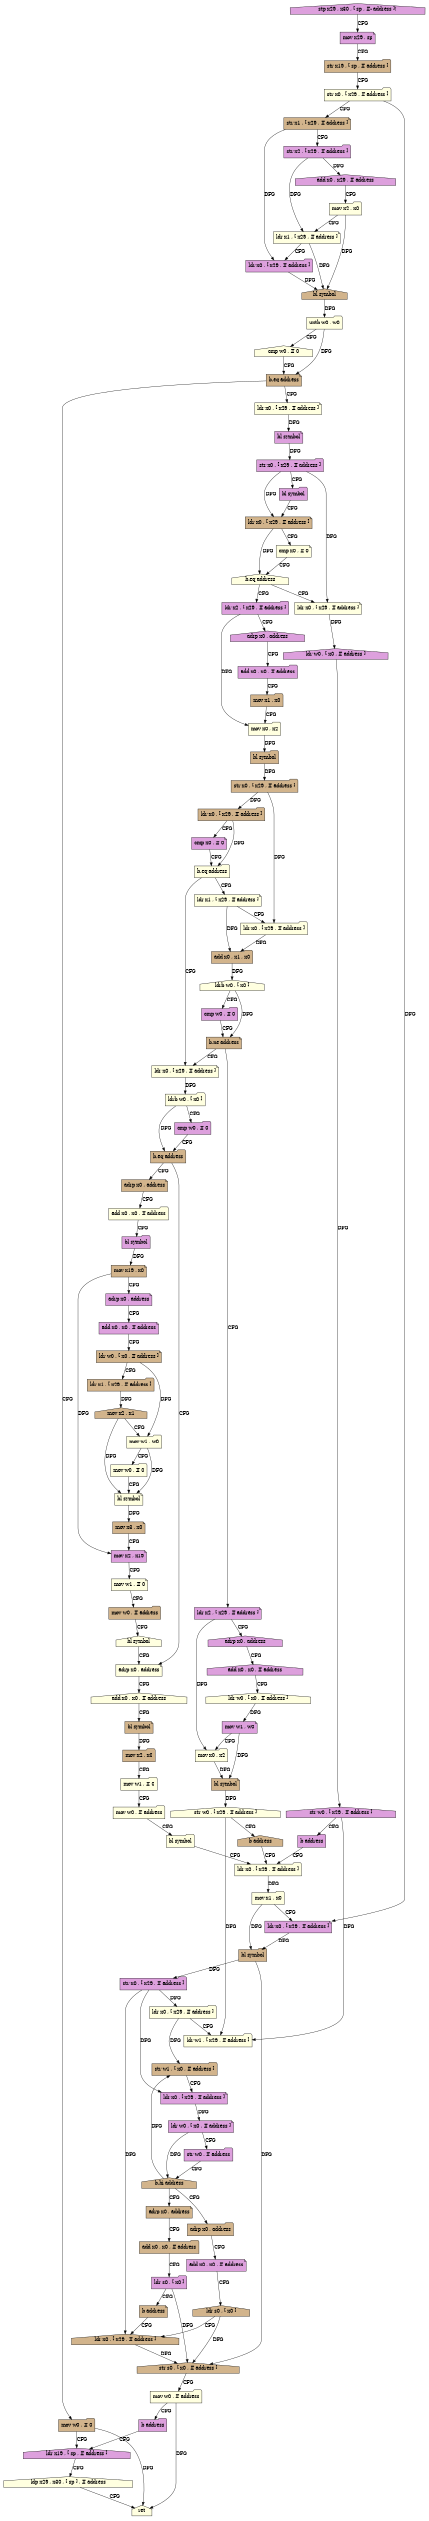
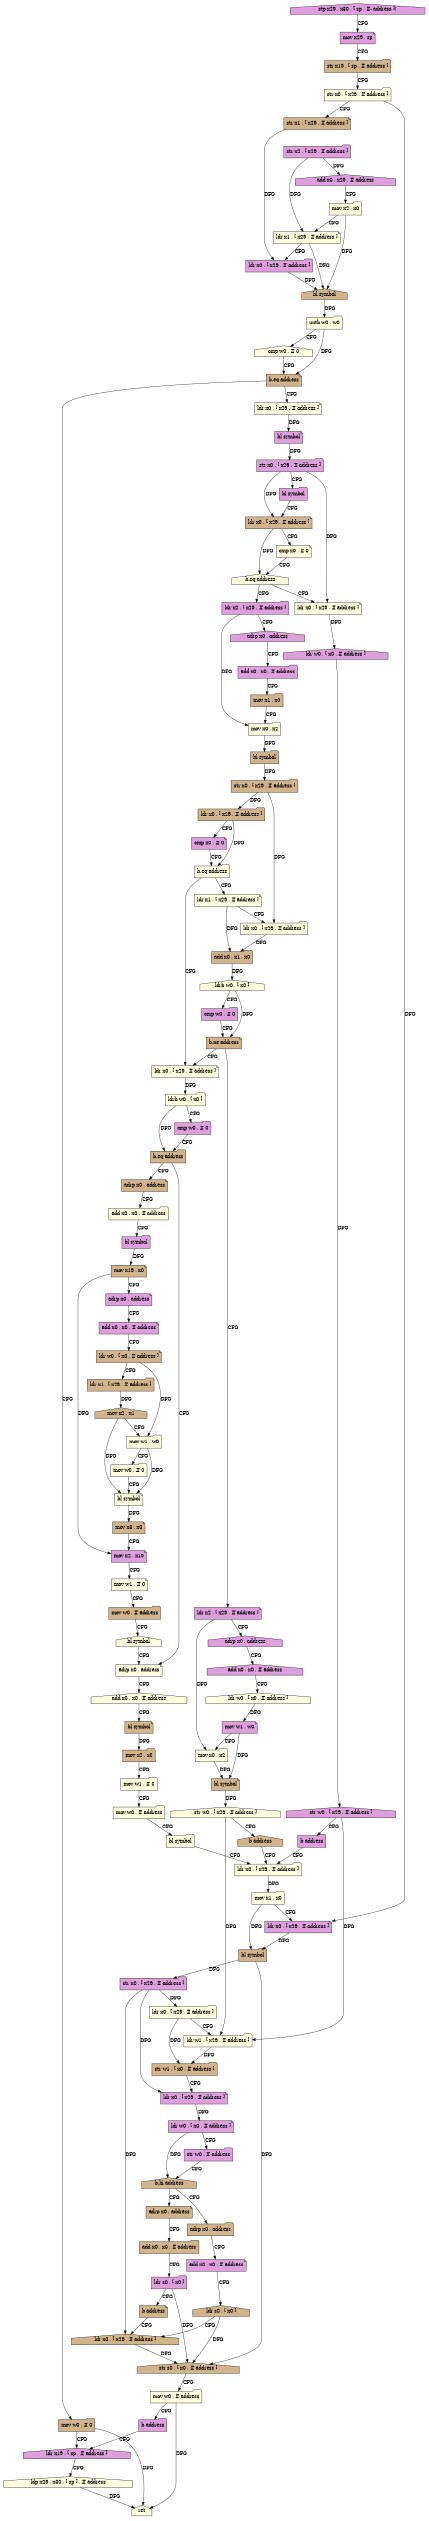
edge "str x1 , [ x29 , # address ]" -> "str x2 , [ x29 , # address ]": removed, label "CFG"
edge "b.hi address" -> "str w1 , [ x0 , # address ]": now "ldr w1 , [ x29 , # address ]" -> "str w1 , [ x0 , # address ]"
edge "ldp x29 , x30 , [ sp ] , # address" -> "ret": label "CFG" -> "DFG"
